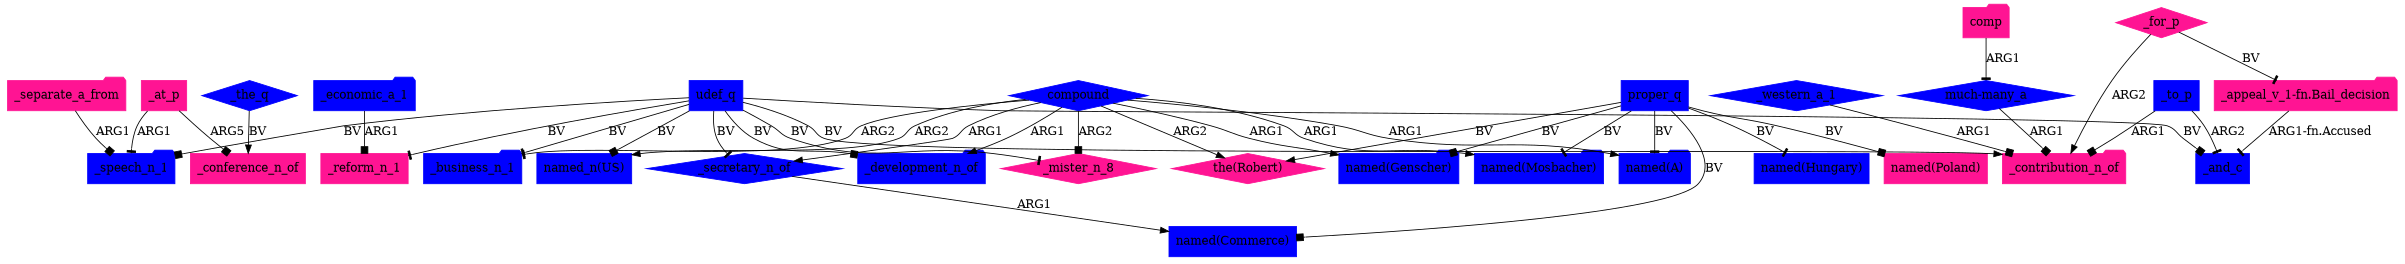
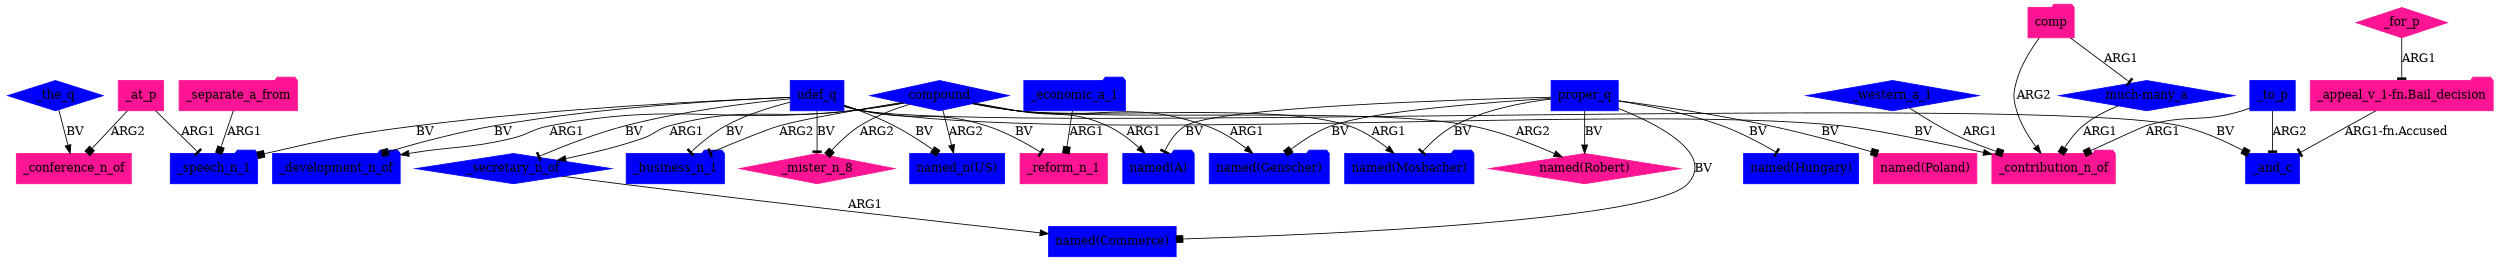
edge "_for_p" -> "_appeal_v_1-fn.Bail_decision": label "BV" -> "ARG1"
edge "_for_p" -> "_contribution_n_of": now "comp" -> "_contribution_n_of"
edge "_at_p" -> "_conference_n_of": label "ARG5" -> "ARG2"
node "the(Robert)": label "the(Robert)" -> "named(Robert)"
